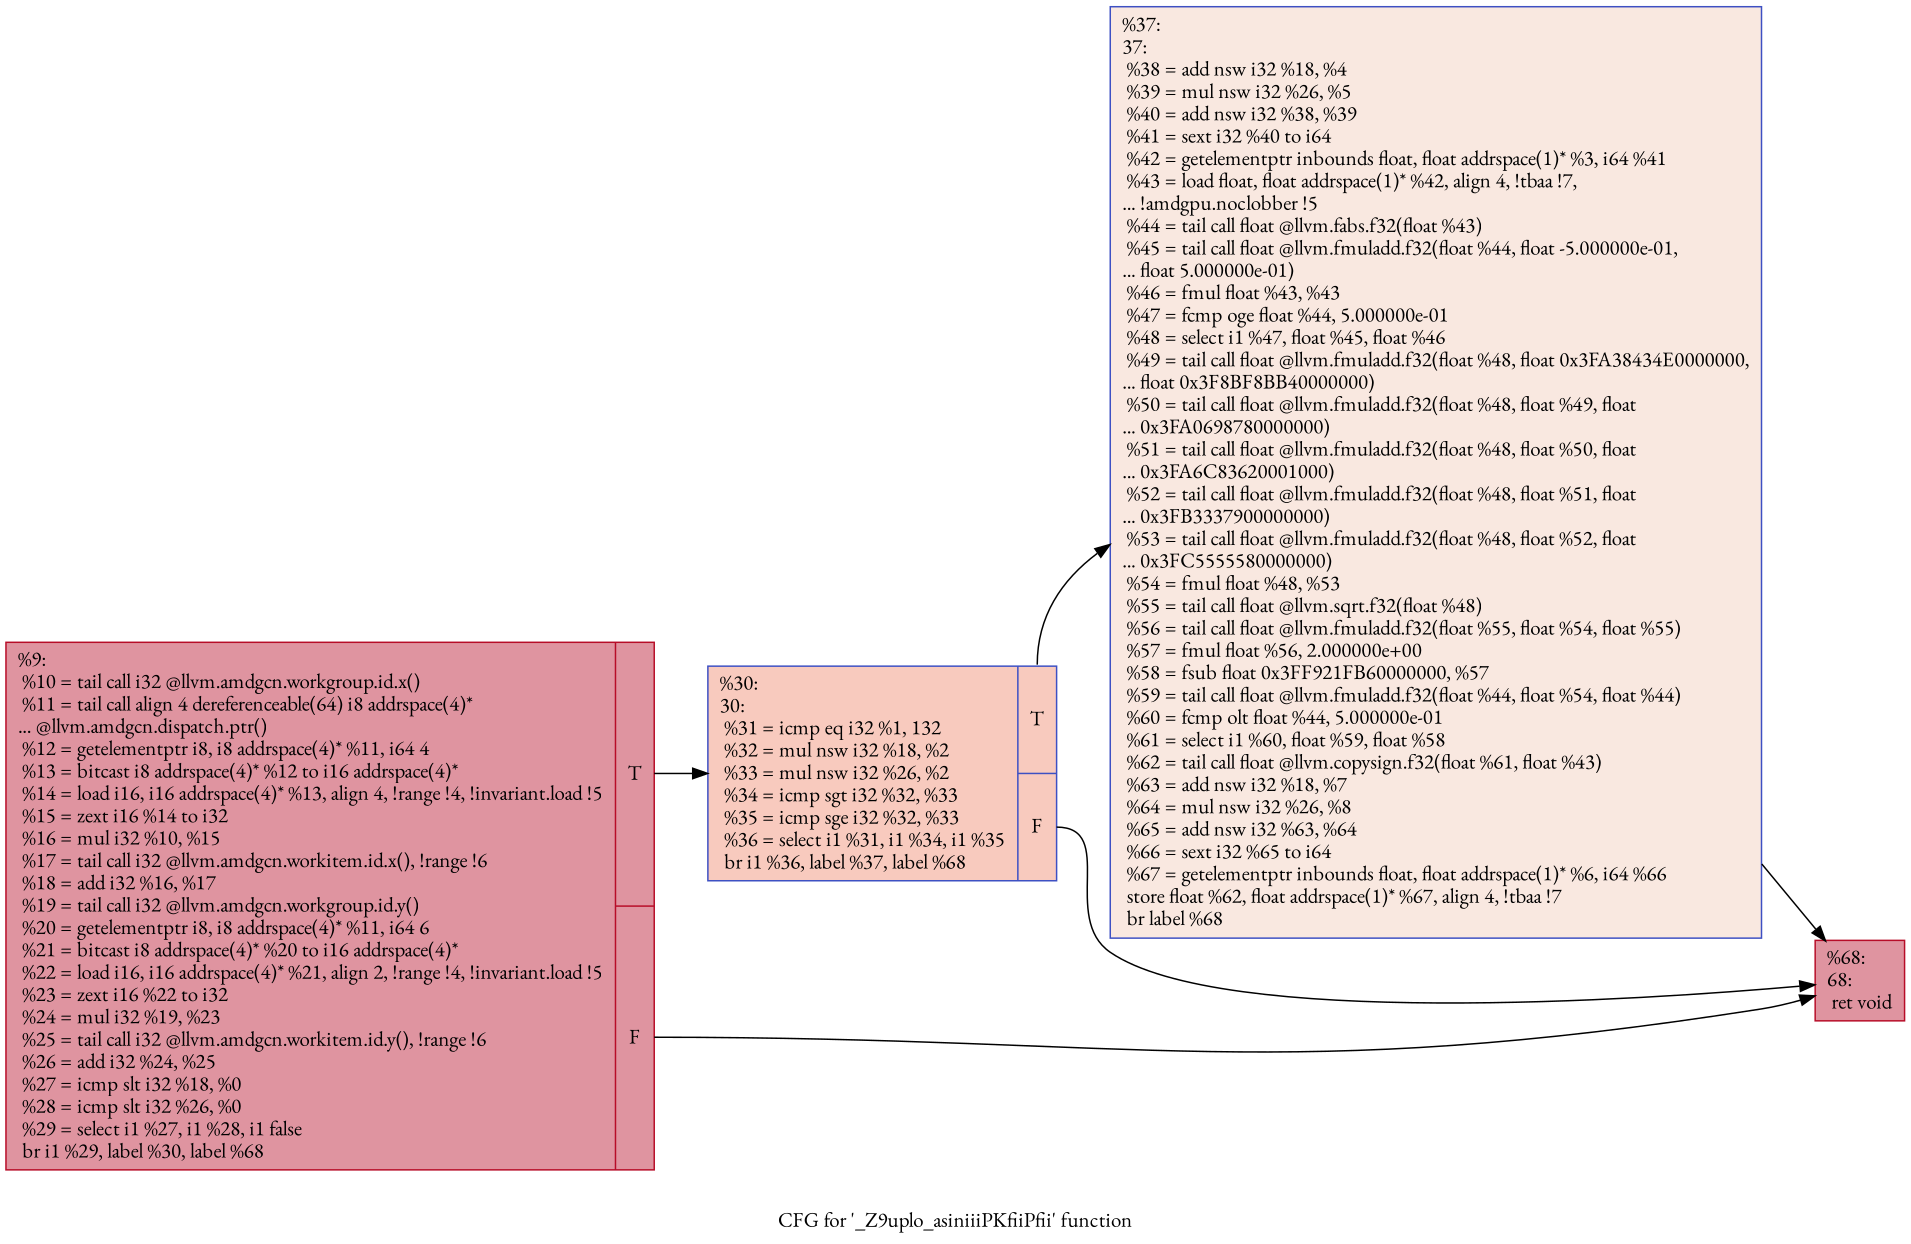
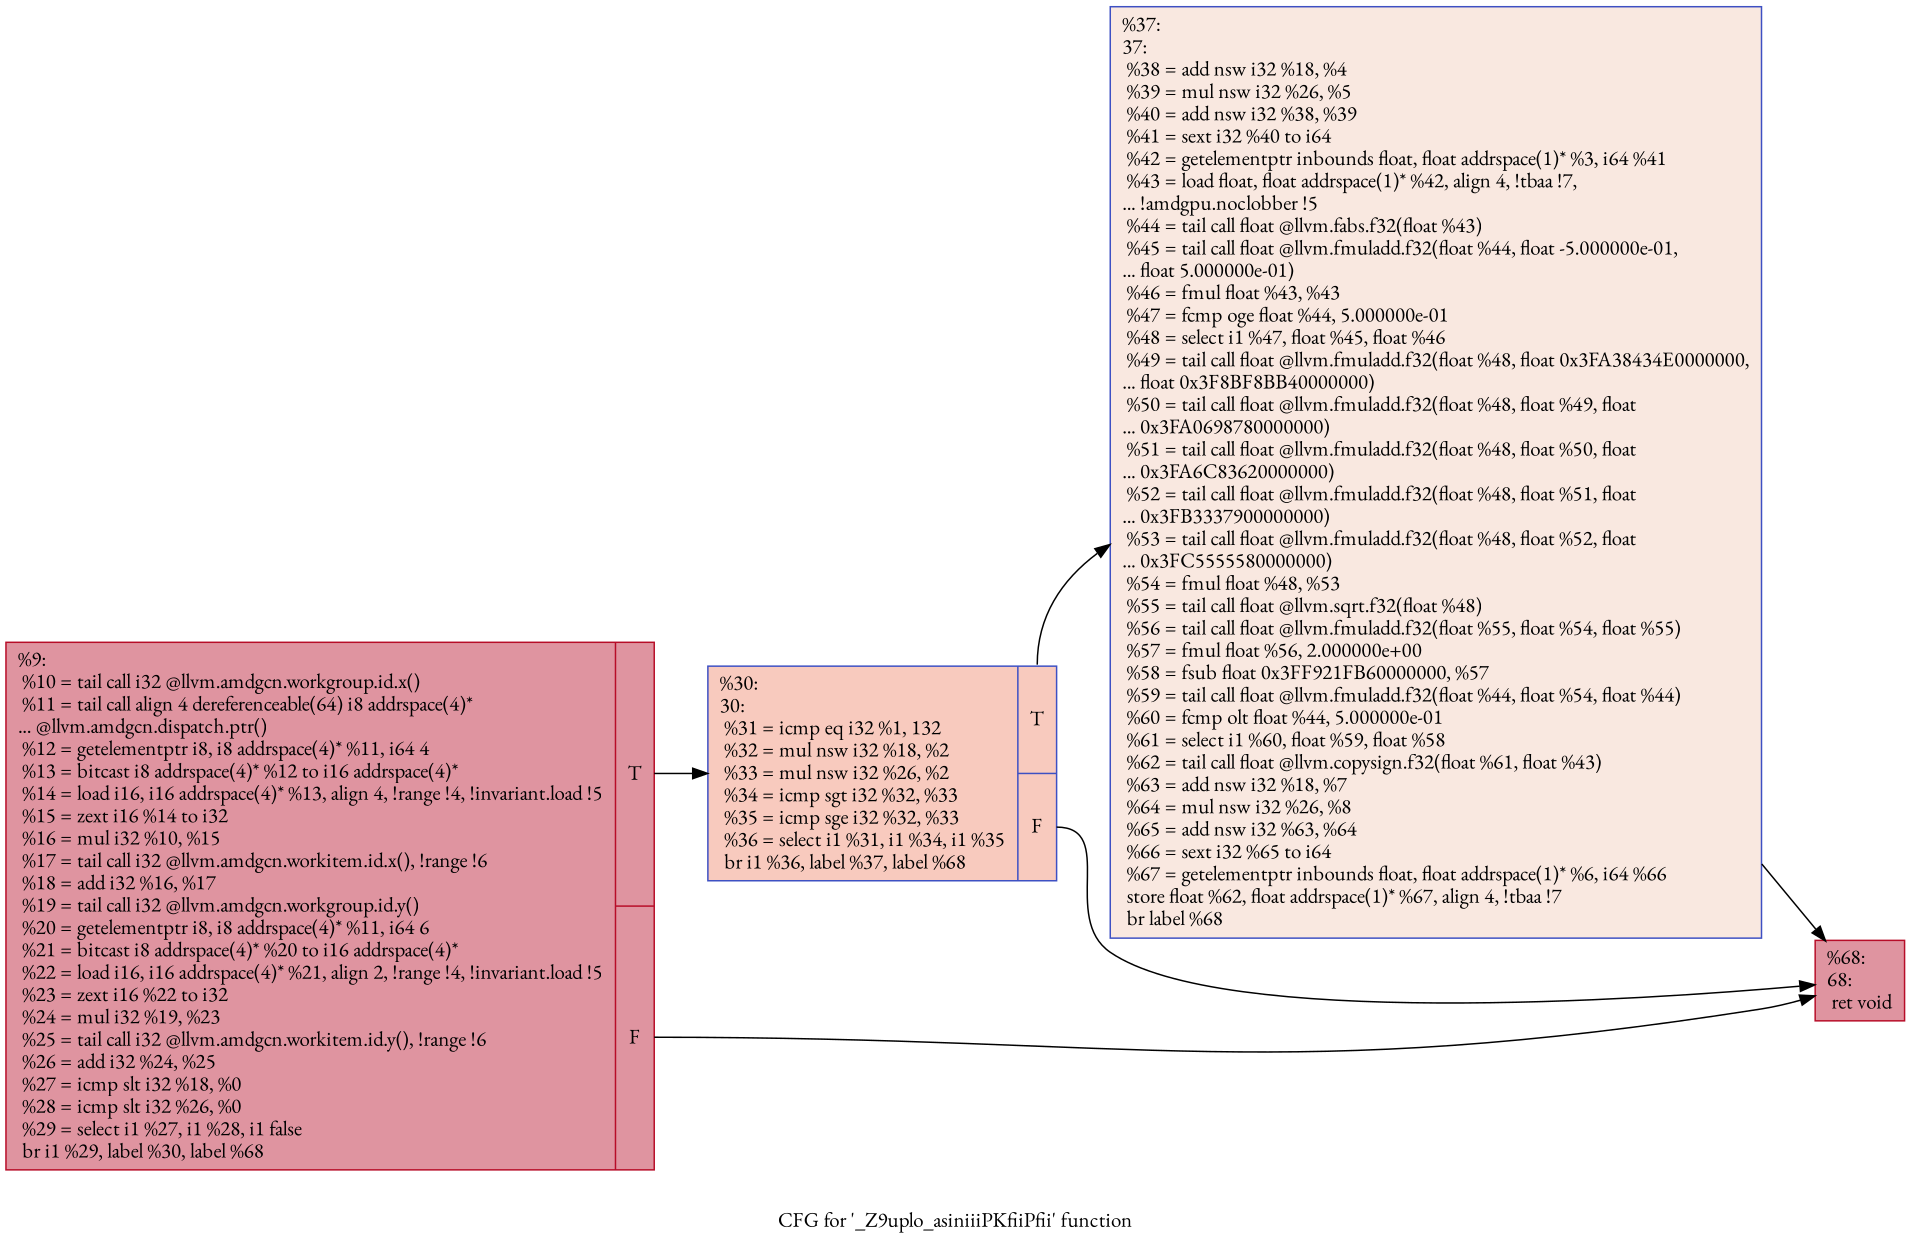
node "%37:": text "... 0x3FA6C83620001000)" -> "... 0x3FA6C83620000000)"
